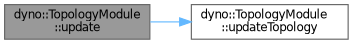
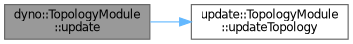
node "dyno::TopologyModule ::updateTopology": label "dyno::TopologyModule ::updateTopology" -> "update::TopologyModule ::updateTopology"
